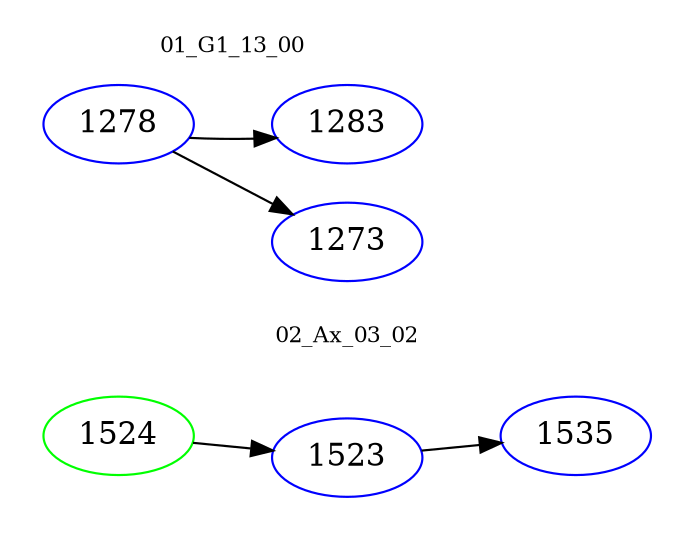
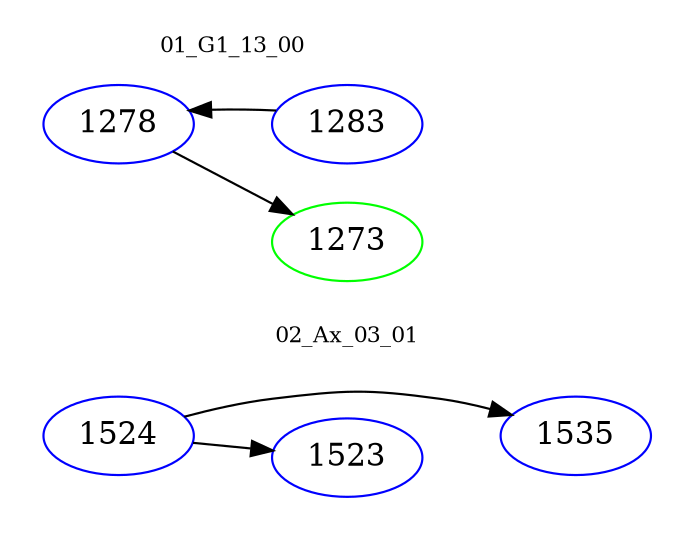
edge "1278" -> "1283": reversed
node "1273": color blue -> green
cluster "02_Ax_03_02": label "02_Ax_03_02" -> "02_Ax_03_01"
node "1524": color green -> blue
edge "1523" -> "1535": now "1524" -> "1535"
